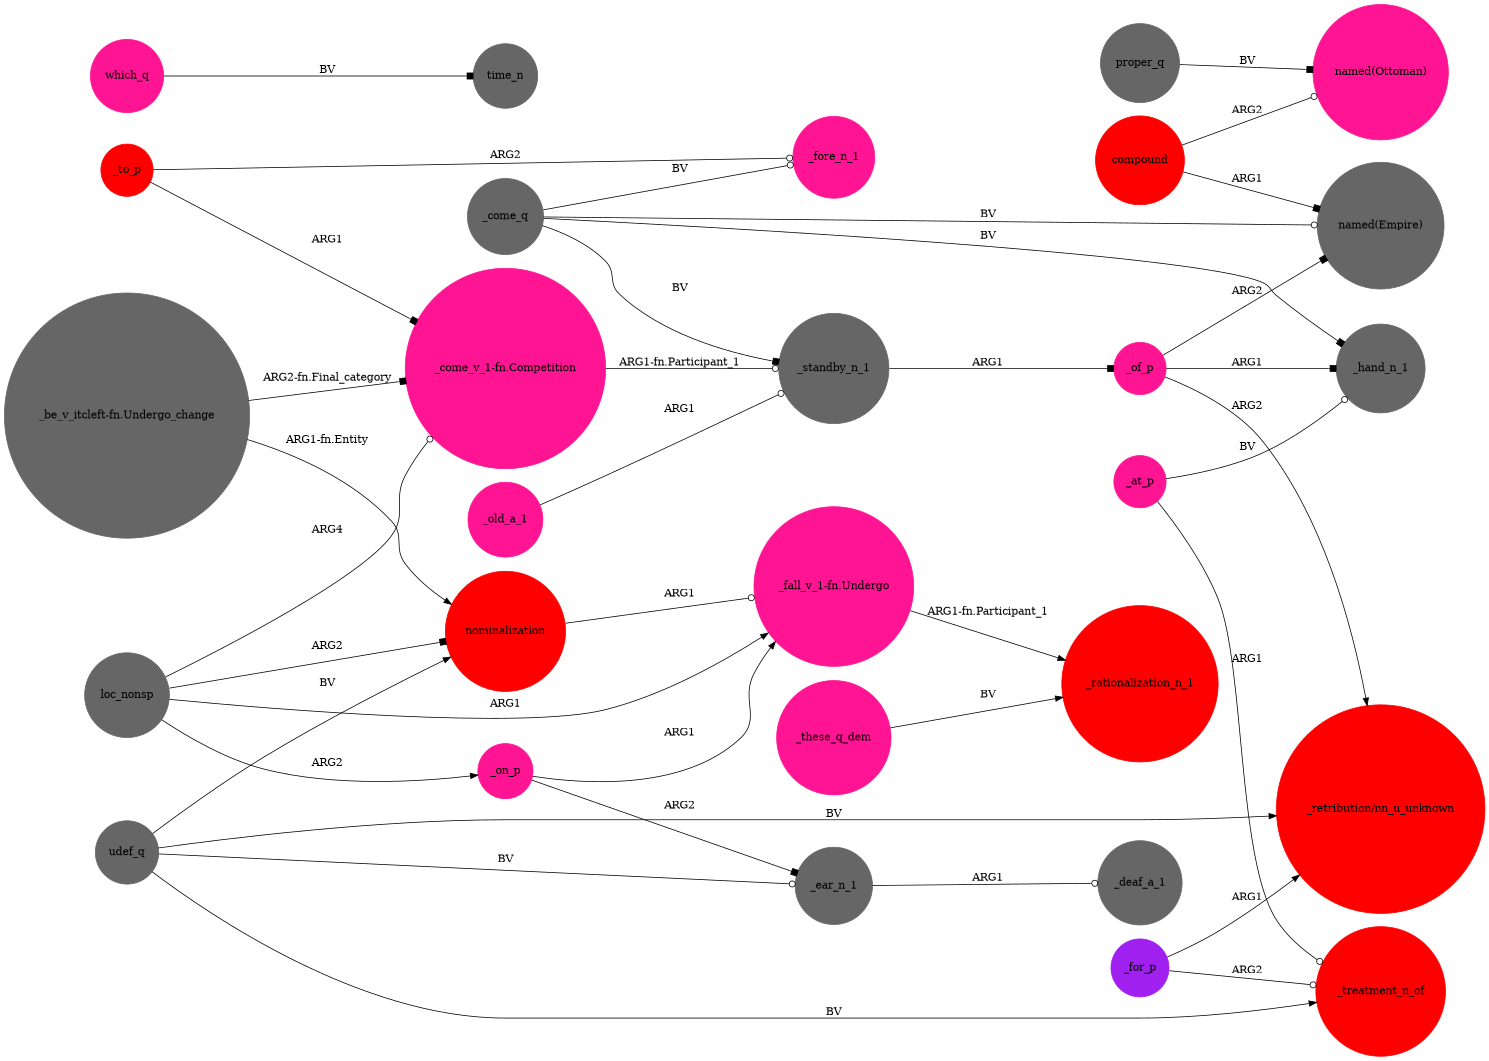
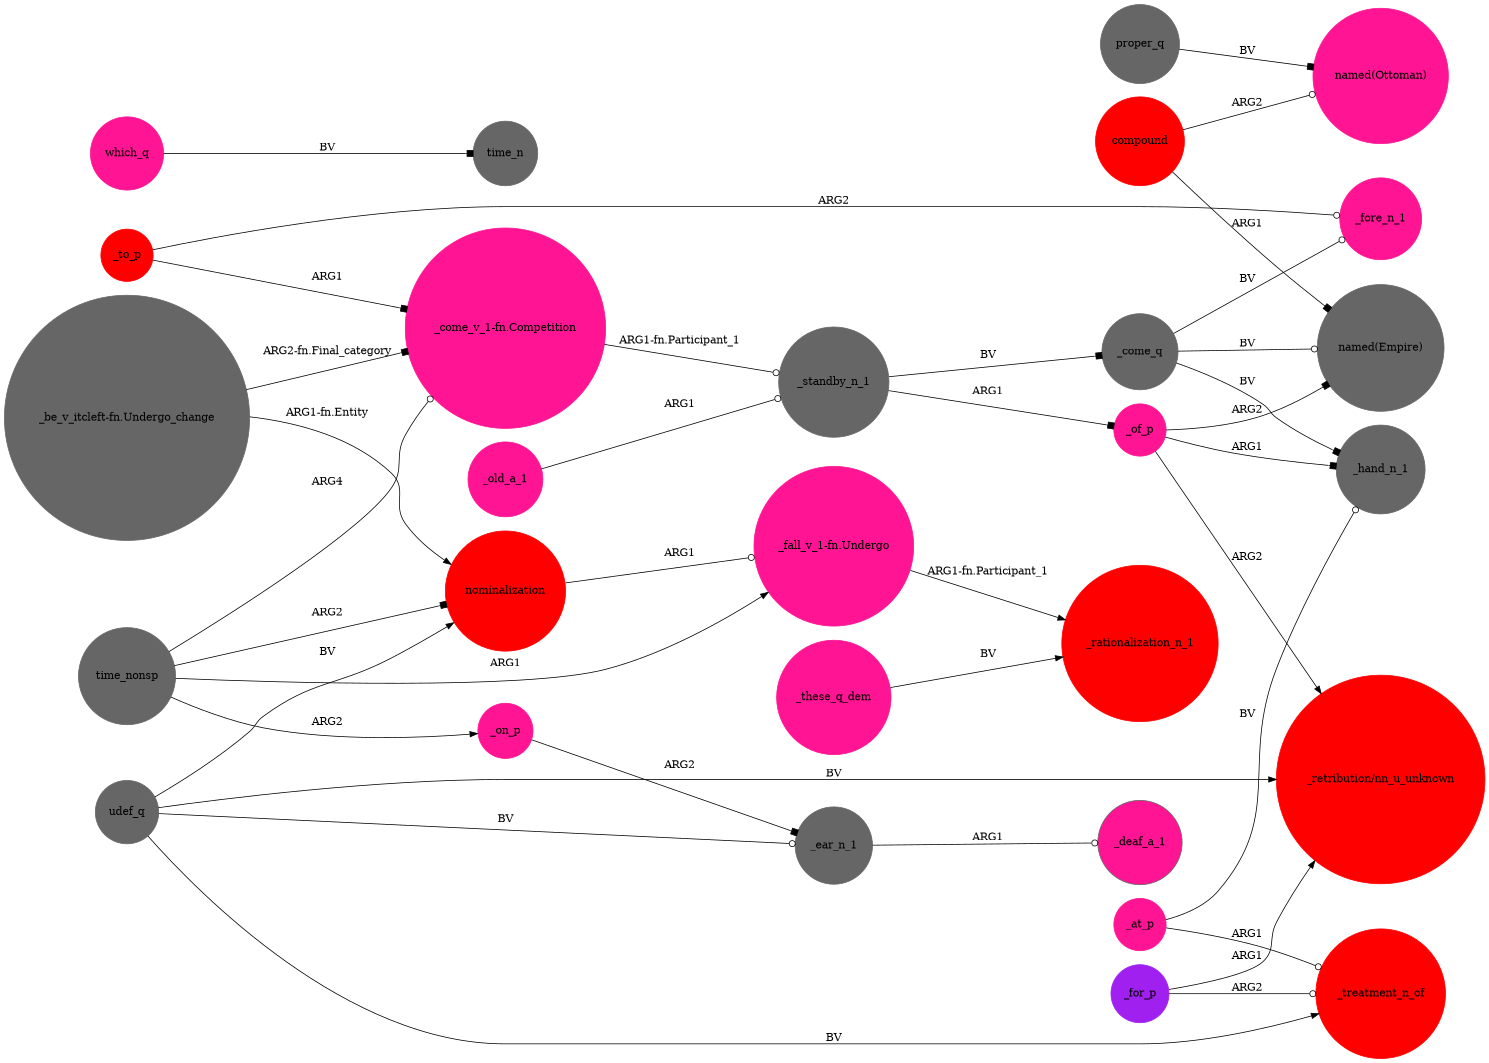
edge "_come_q" -> "_standby_n_1": reversed
node "loc_nonsp": label "loc_nonsp" -> "time_nonsp"
edge "_on_p" -> "_fall_v_1-fn.Undergo": removed, label "ARG1"
node "_deaf_a_1": fillcolor gray40 -> deeppink
